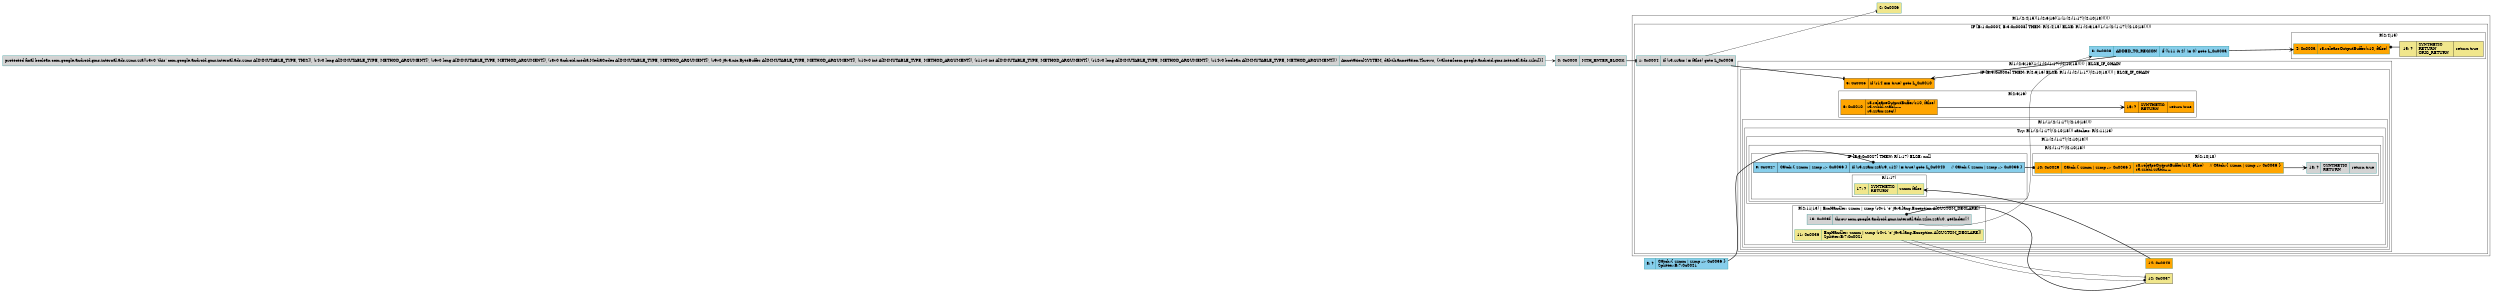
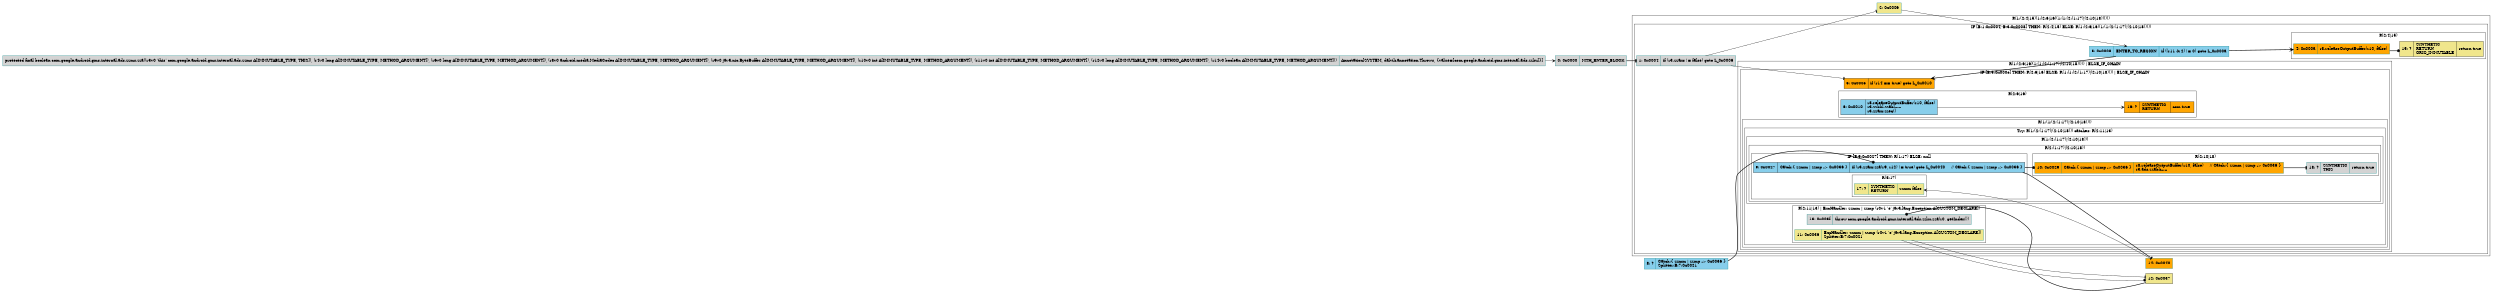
edge "15: ?" -> "4: 0x000a": reversed
node "3: 0x0008": text "ADDED_TO_REGION" -> "ENTER_TO_REGION"
node "15: ?": text "ORIG_RETURN" -> "ORIG_IMMUTABLE"
edge "1: 0x0004" -> "5: 0x000e": style bold -> solid
node "6: 0x0010": fillcolor orange -> skyblue
edge "6: 0x0010" -> "16: ?": style bold -> solid
node "16: ?": text "return true" -> "com true"
edge "10: 0x0029" -> "18: ?": arrowhead vee -> tee
node "10: 0x0029": text "r3.zzbhl.zzabk++" -> "r3.ads.zzabk++"
node "18: ?": text "RETURN" -> "THIS"
edge "13: 0x003f" -> "3: 0x0008": now "2: 0x0006" -> "3: 0x0008"
cluster "R(1:17)": label "R(1:17)" -> "R(5:17)"
edge "14: 0x0040" -> "17: ?": style bold -> solid
edge "9: 0x0027" -> "14: 0x0040": added
